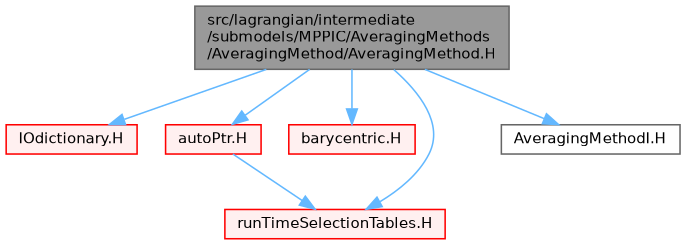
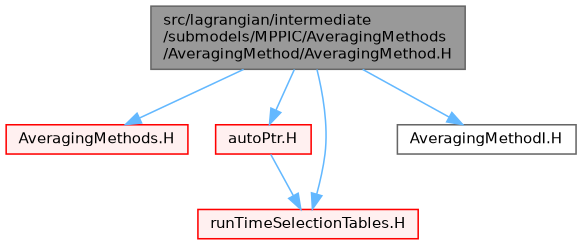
node "IOdictionary.H": label "IOdictionary.H" -> "AveragingMethods.H"
node "barycentric.H": removed
